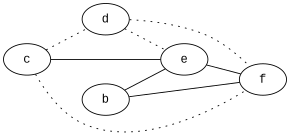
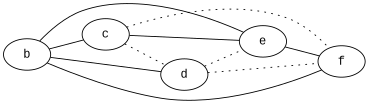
edge "c" -- "b": added
edge "b" -- "d": added
